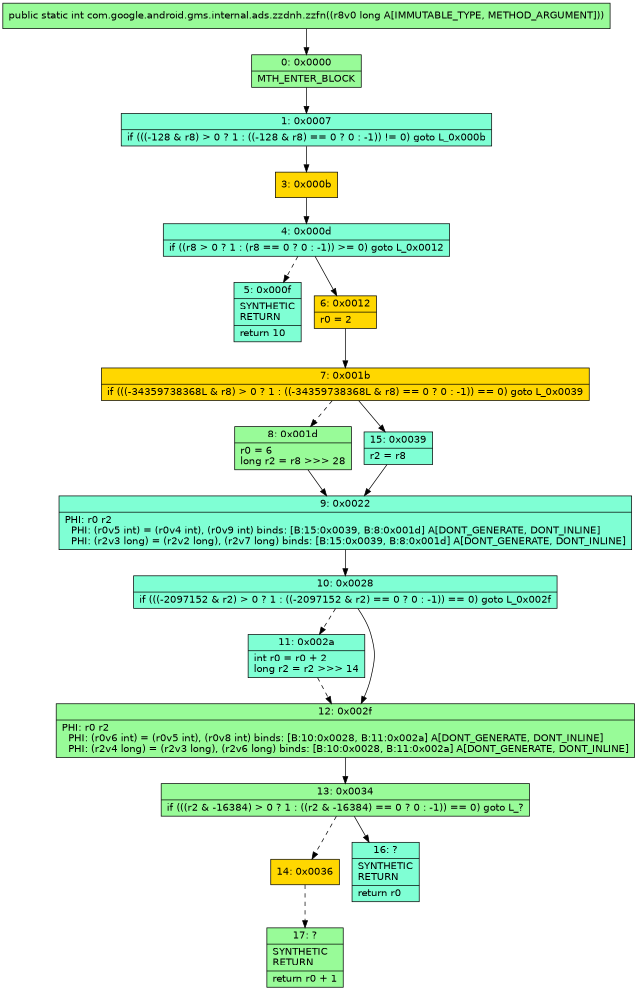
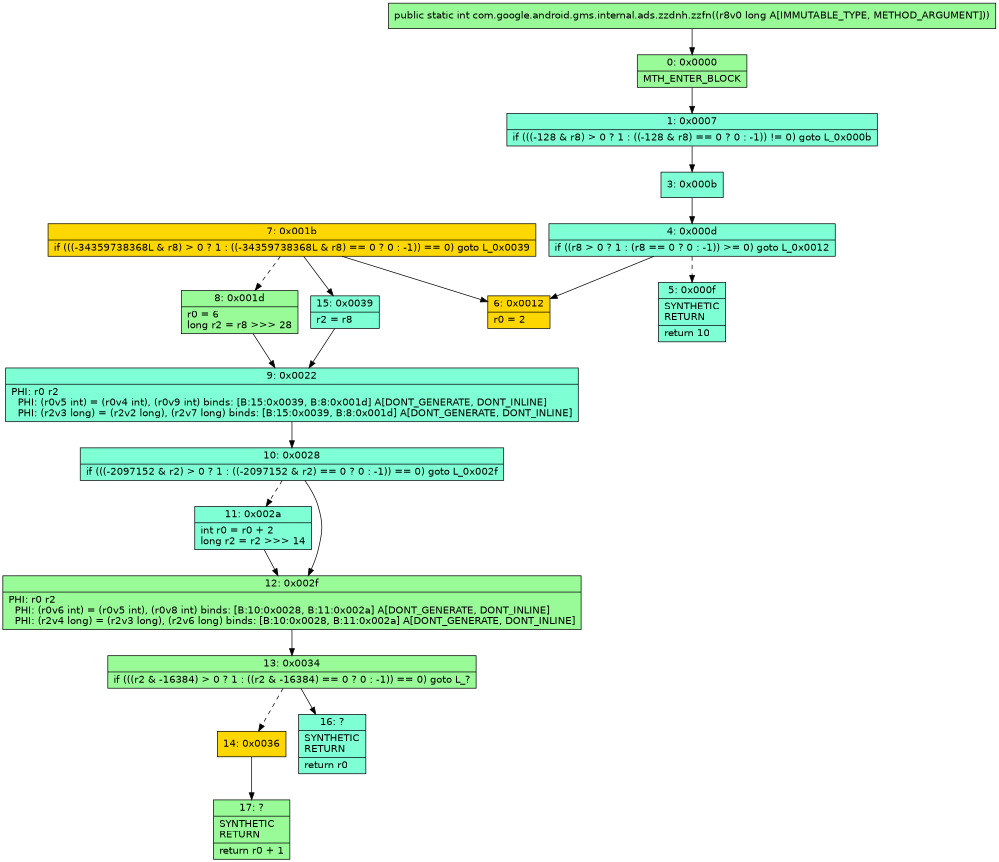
node "3: 0x000b": fillcolor gold -> aquamarine
edge "6: 0x0012" -> "7: 0x001b": reversed
edge "11: 0x002a" -> "12: 0x002f": style dashed -> solid
edge "14: 0x0036" -> "17: ?": style dashed -> solid
